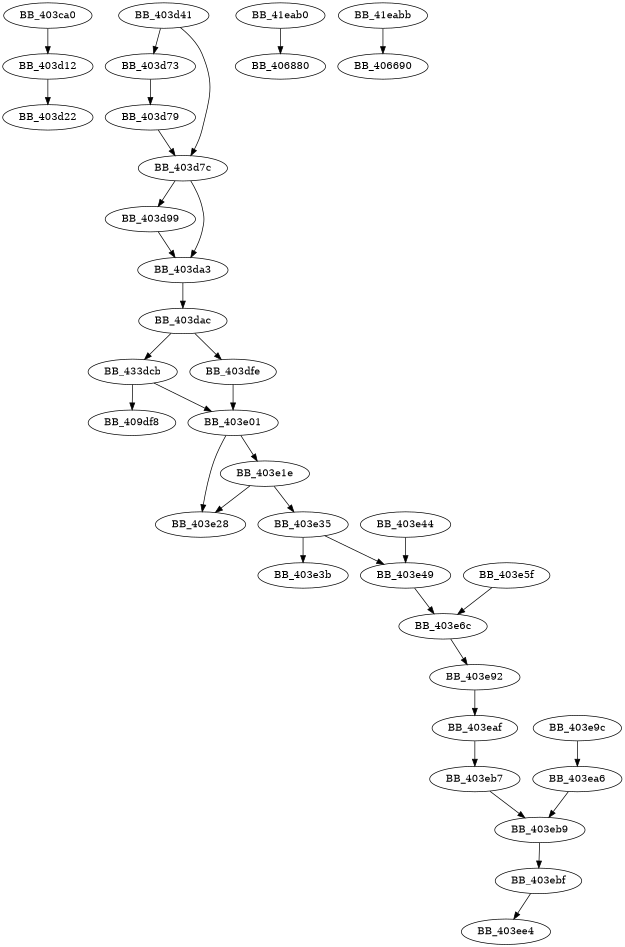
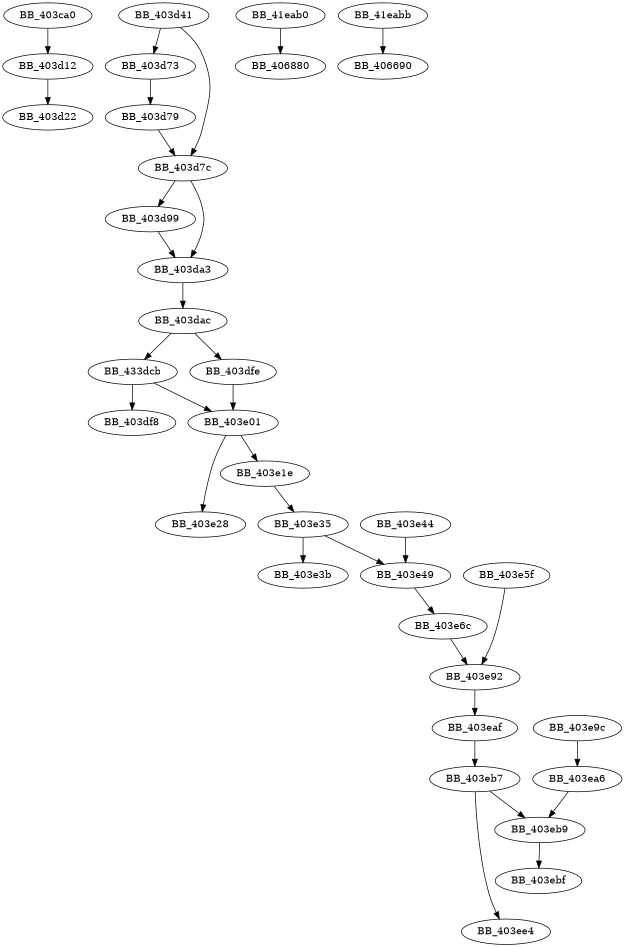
node "BB_409df8": label "BB_409df8" -> "BB_403df8"
edge "BB_403e1e" -> "BB_403e28": removed
edge "BB_403e5f" -> "BB_403e6c": now "BB_403e5f" -> "BB_403e92"
edge "BB_403ebf" -> "BB_403ee4": now "BB_403eb7" -> "BB_403ee4"
